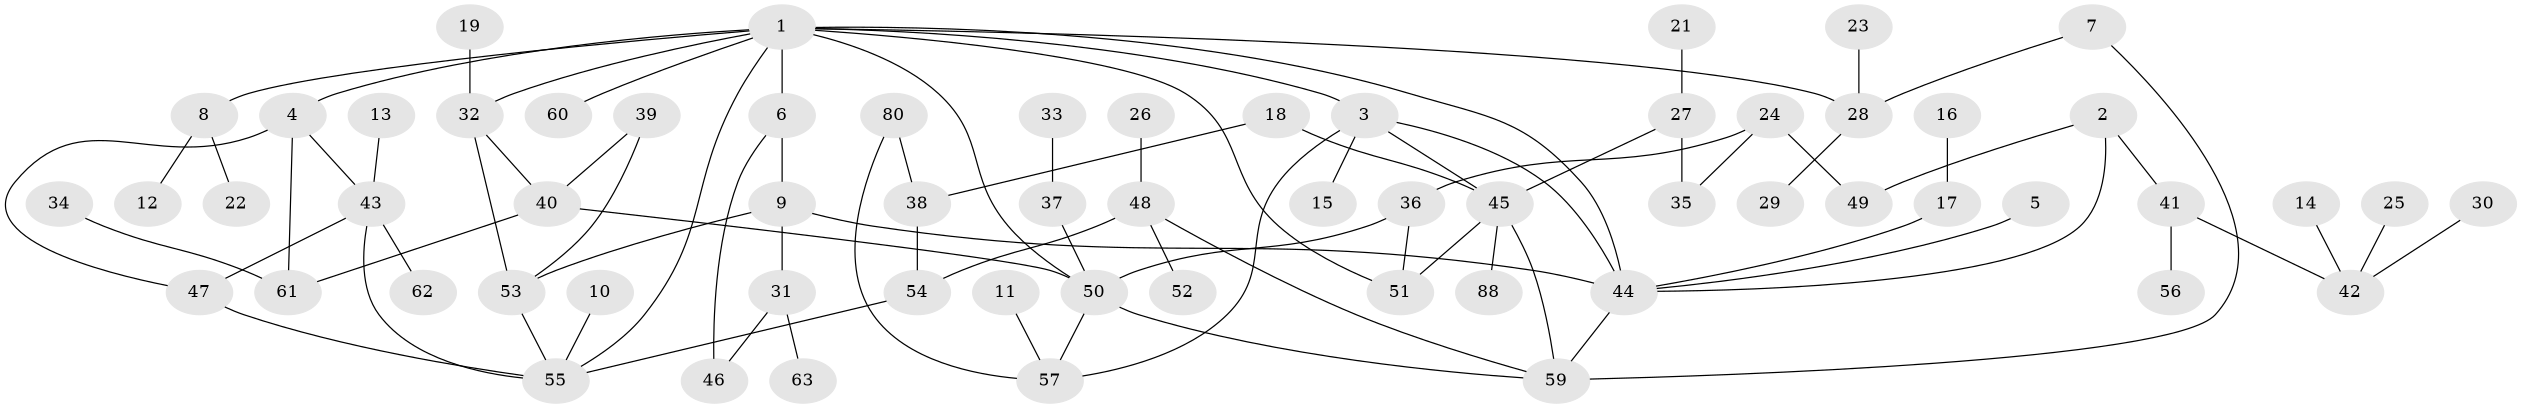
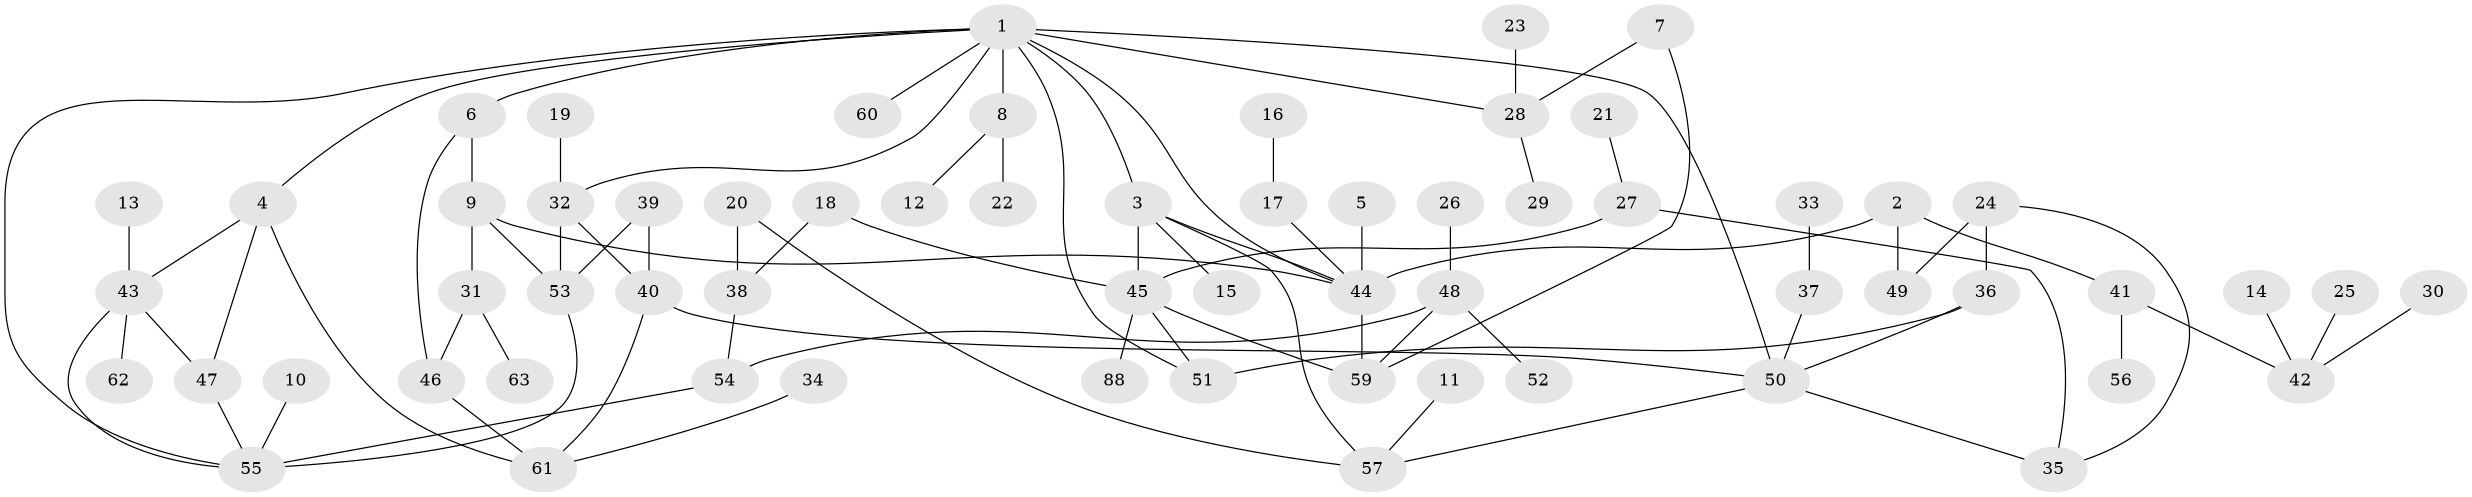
node "80": label "80" -> "20"
edge "50" -- "59": now "50" -- "35"
edge "46" -- "61": added
